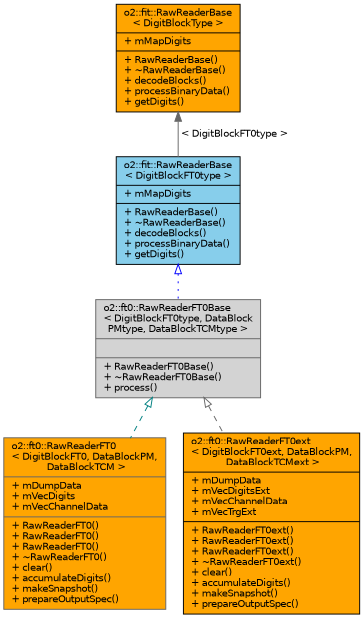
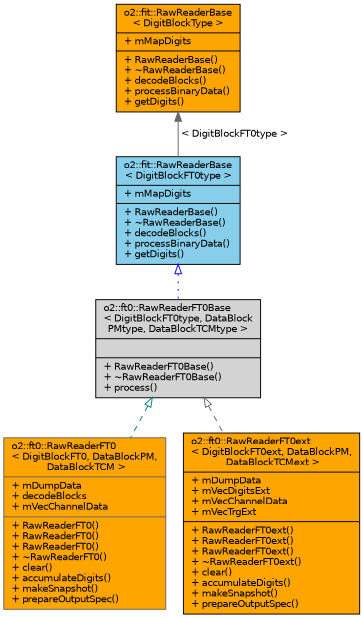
node "o2::ft0::RawReaderFT0Base": color gray40 -> black
node "o2::ft0::RawReaderFT0": text "+ mVecDigits" -> "+ decodeBlocks"
